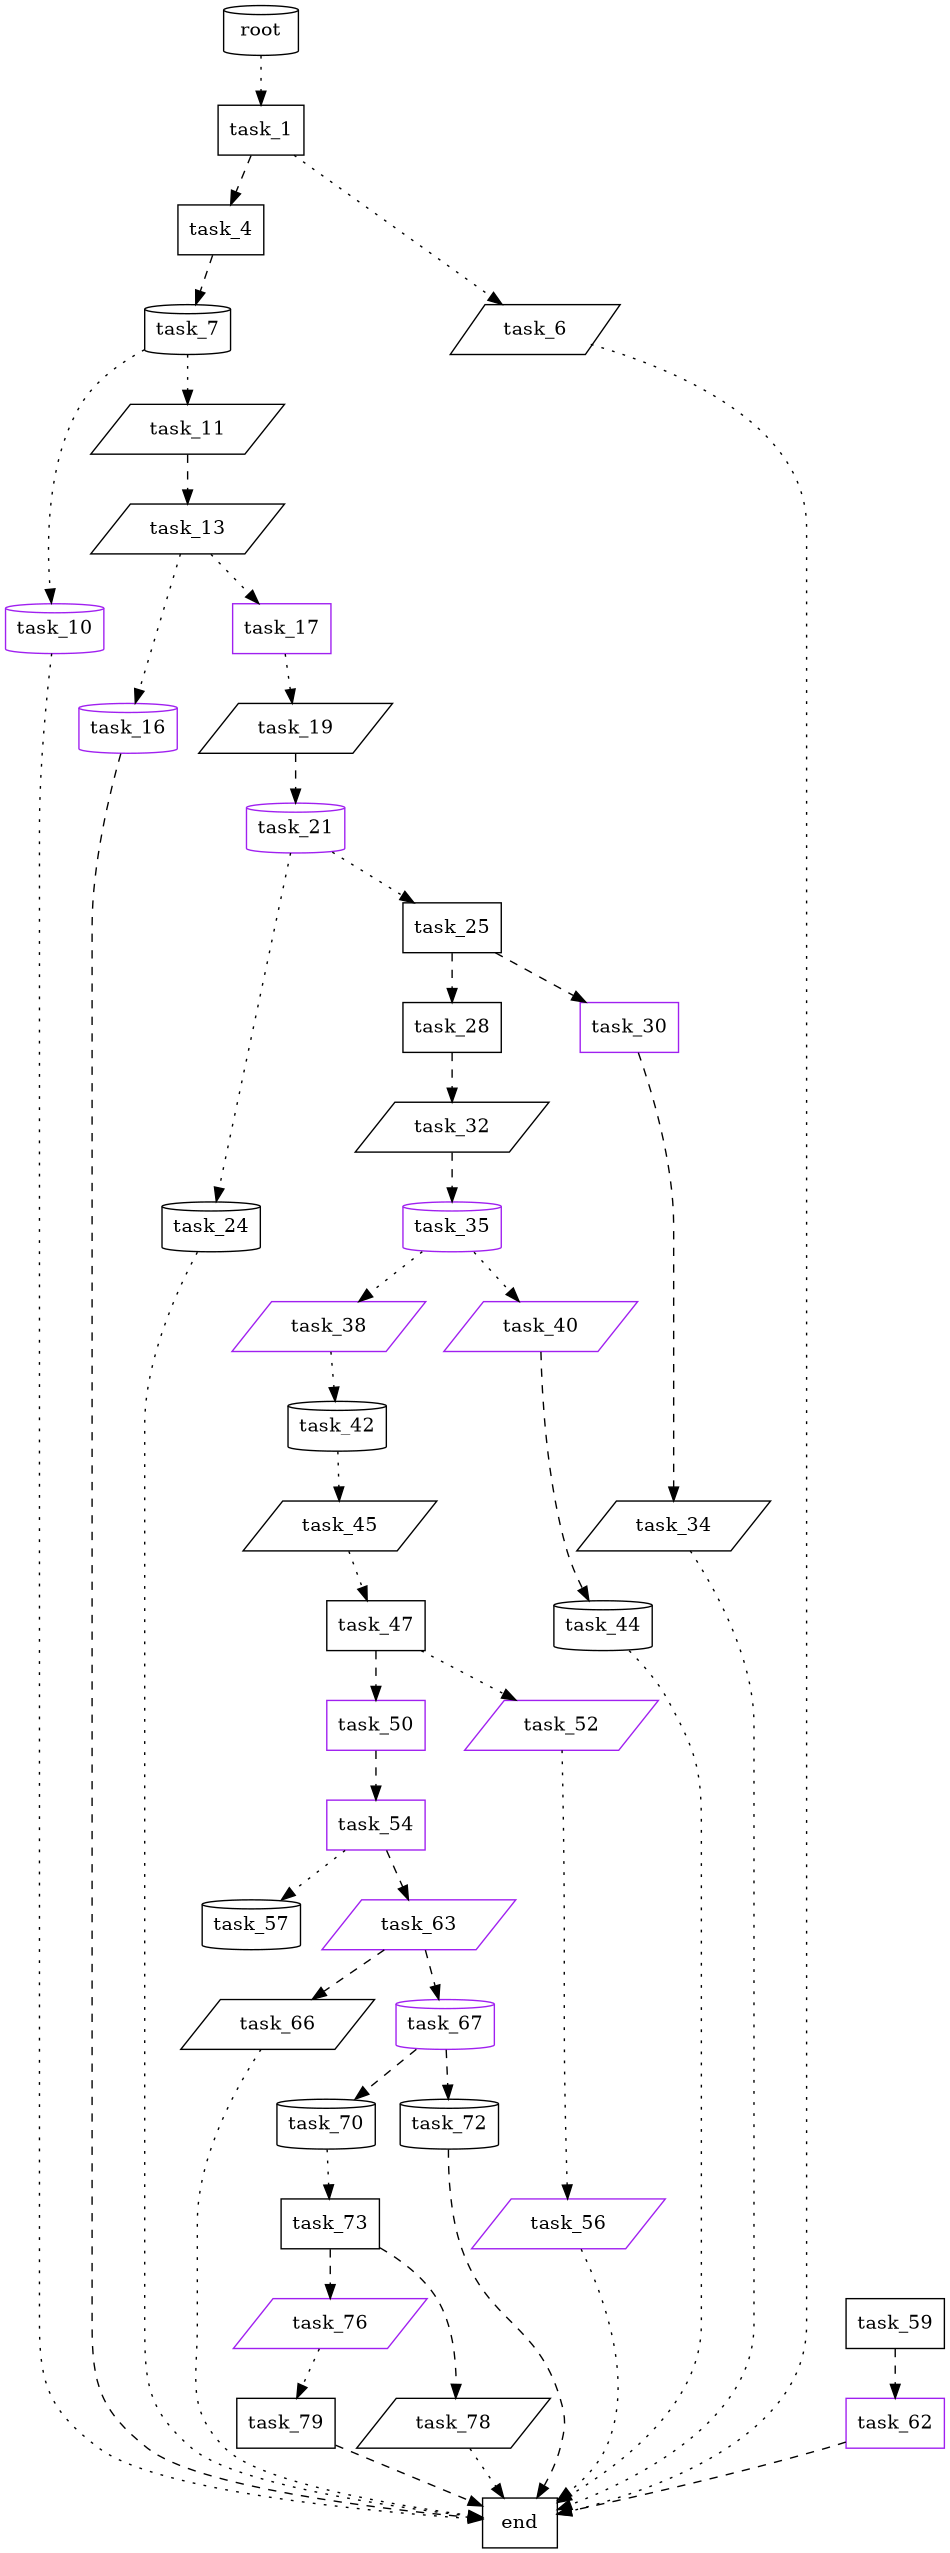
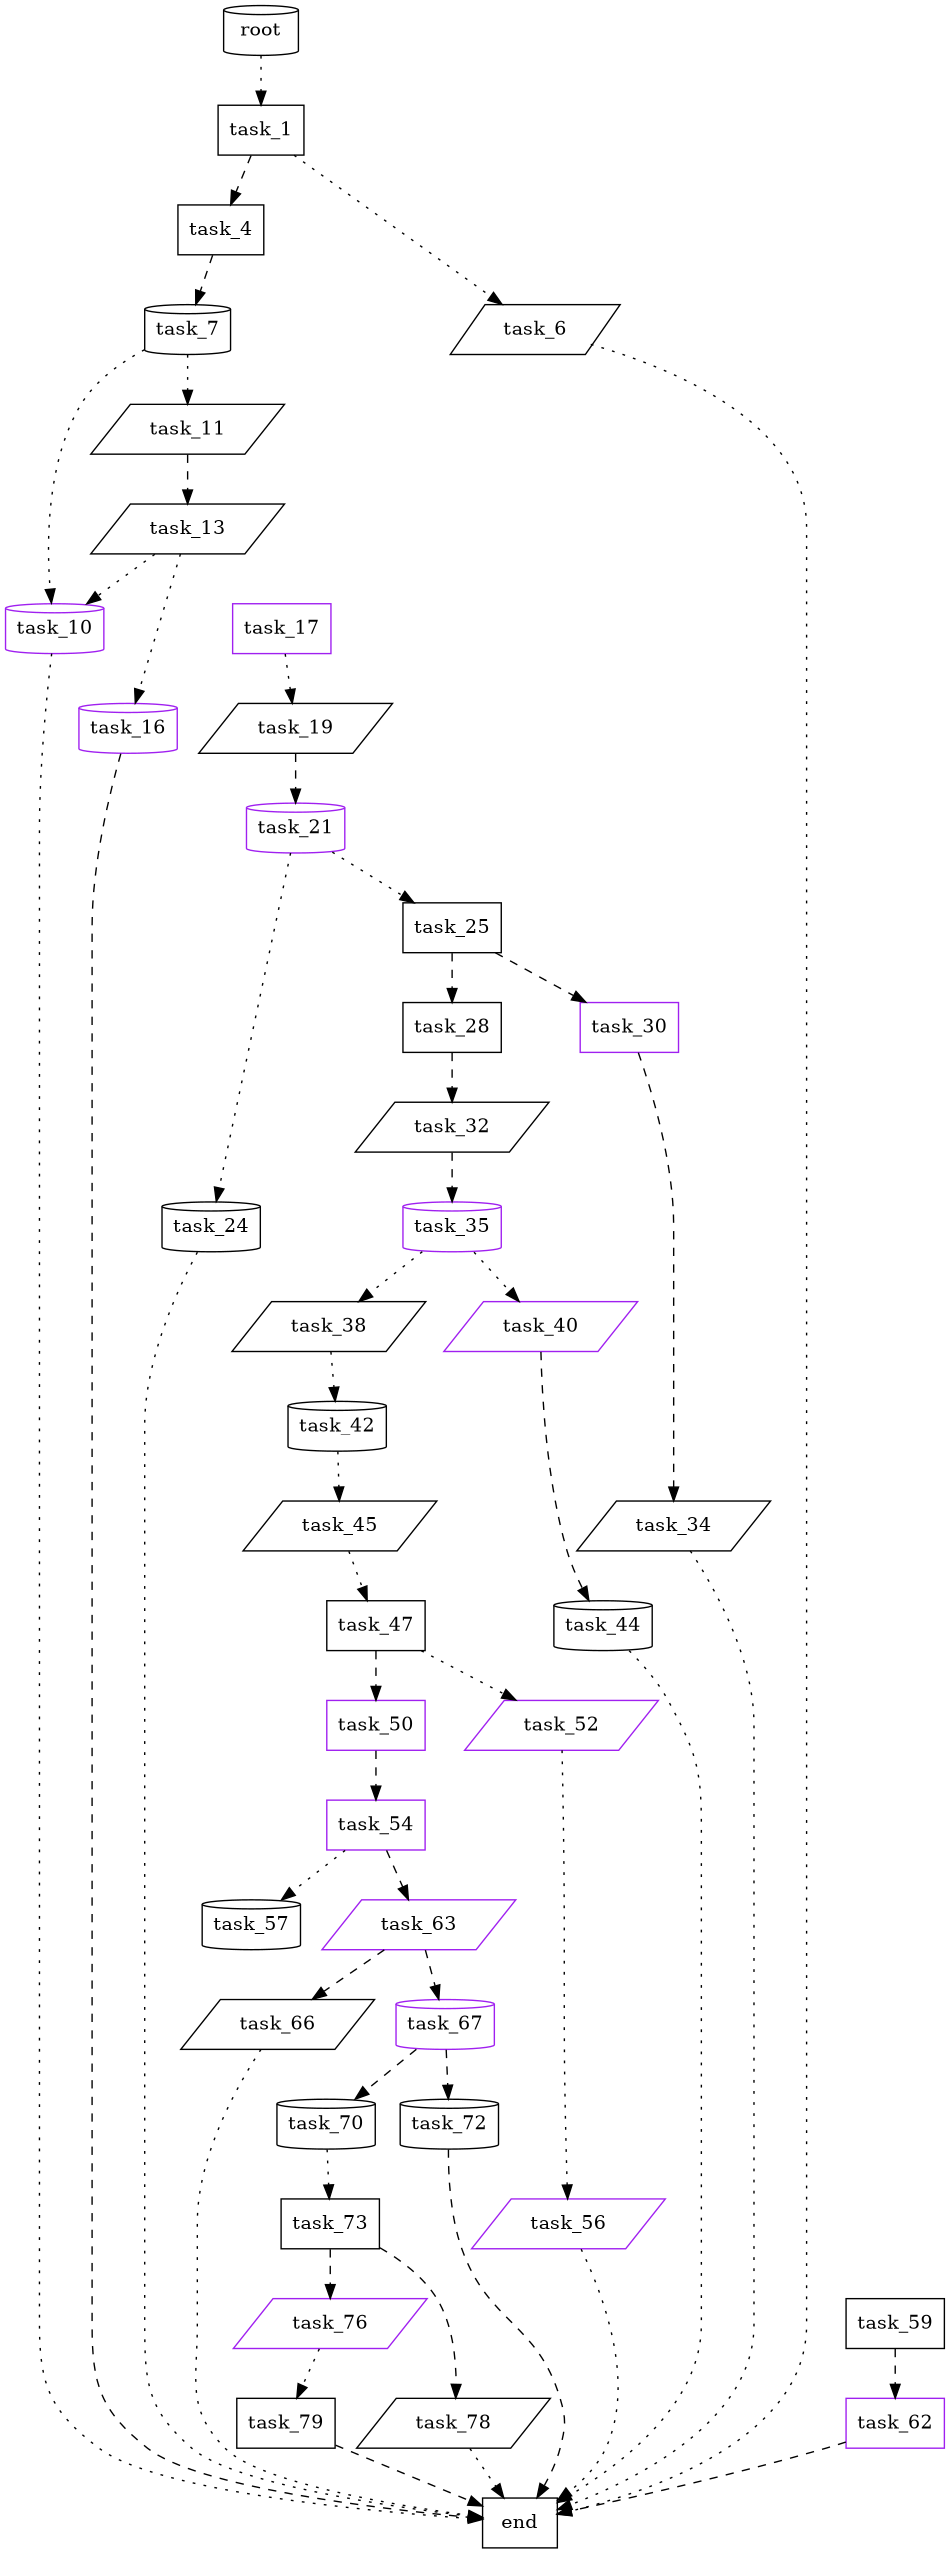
edge "task_13" -> "task_17": now "task_13" -> "task_10"
node "task_38": color purple -> black
